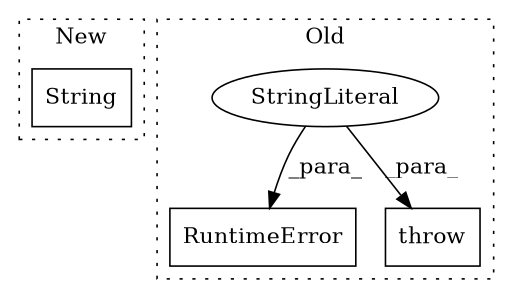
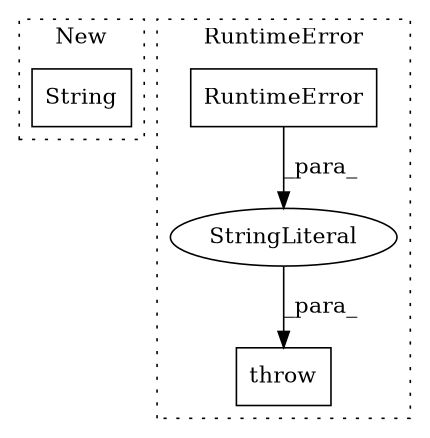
cluster "Old": label "Old" -> "RuntimeError"
edge "StringLiteral" -> "RuntimeError": reversed
